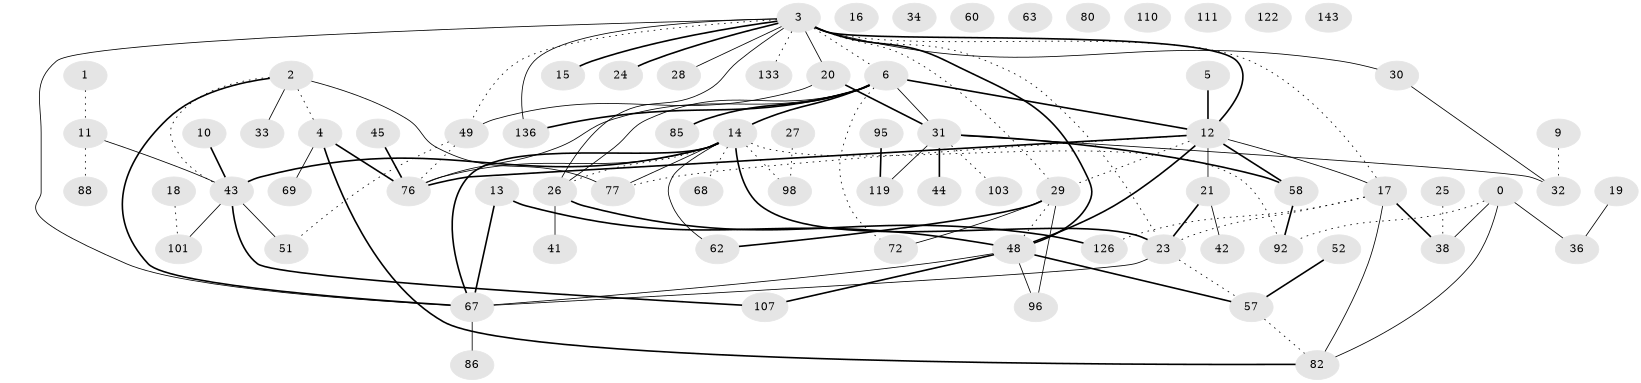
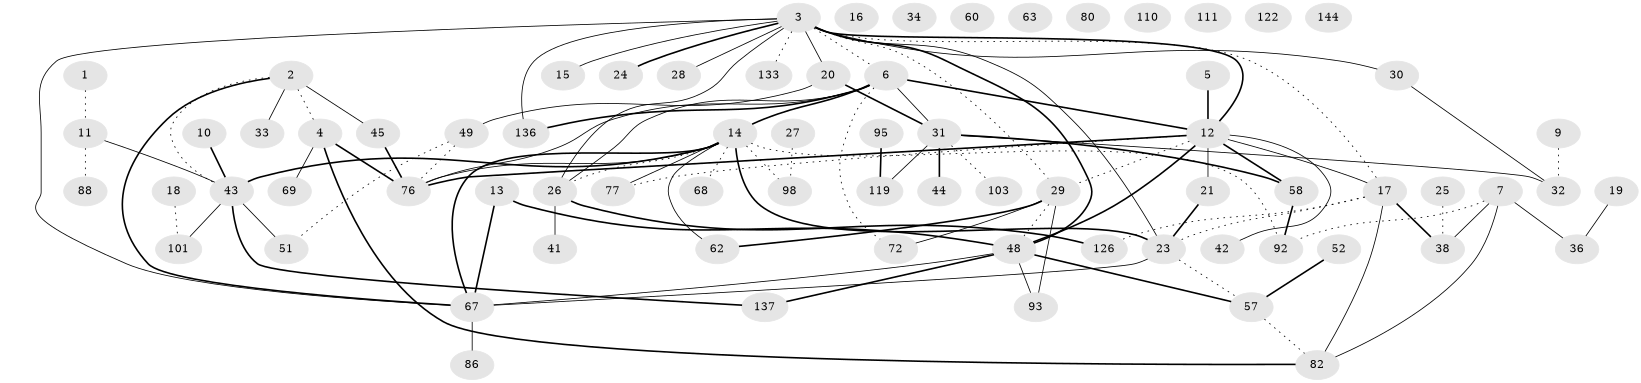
node "143": label "143" -> "144"
edge "3" -- "15": style bold -> solid
edge "3" -- "49": removed
edge "3" -- "23": style dotted -> solid
node "85": removed
edge "2" -- "77": now "2" -- "45"
node "0": label "0" -> "7"
edge "21" -- "42": now "12" -- "42"
node "107": label "107" -> "137"
node "96": label "96" -> "93"
